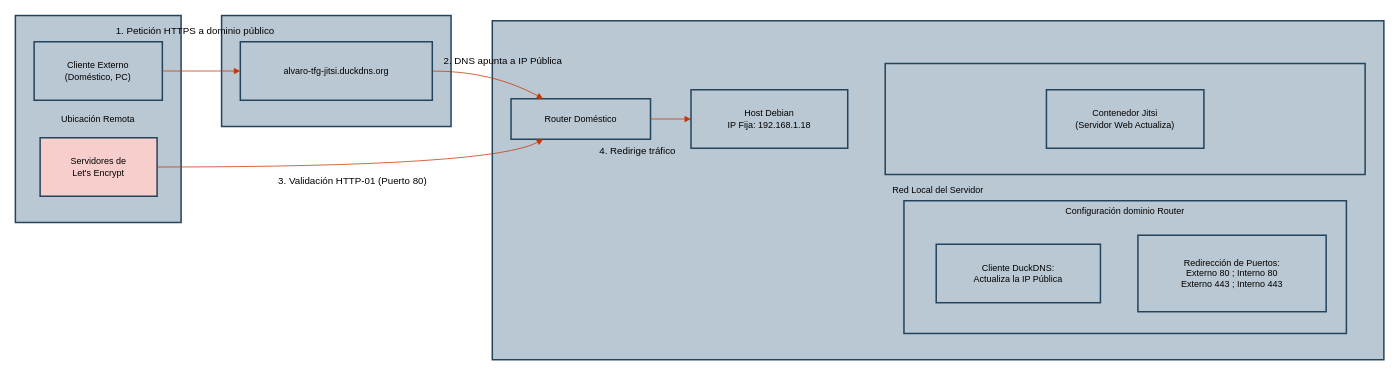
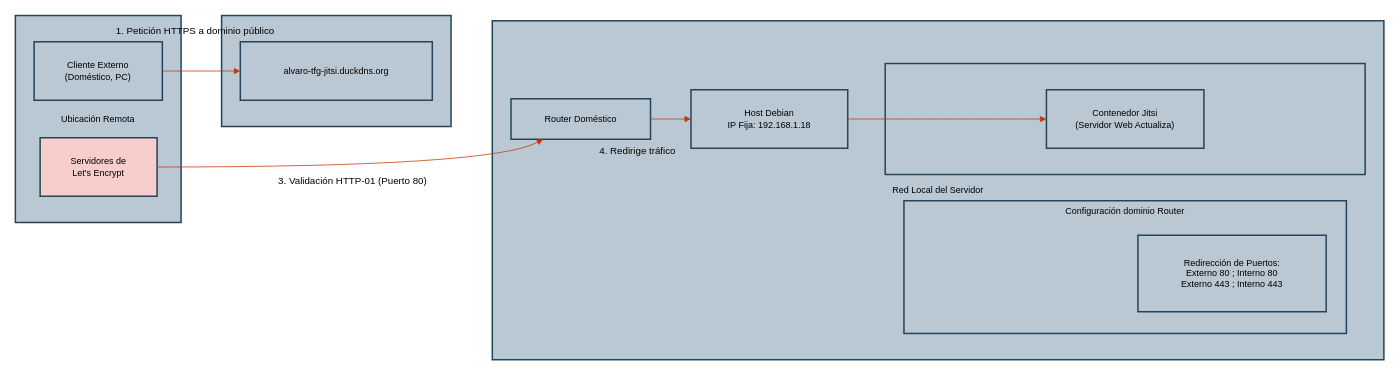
edge "alvaro-tfg-jitsi.duckdns.org" -> "Router Doméstico": removed, label "2. DNS apunta a IP Pública"
edge "Host Debian IP Fija: 192.168.1.18" -> "Contenedor Jitsi (Servidor Web Actualiza)": added
node "Cliente DuckDNS: Actualiza la IP Pública": removed
